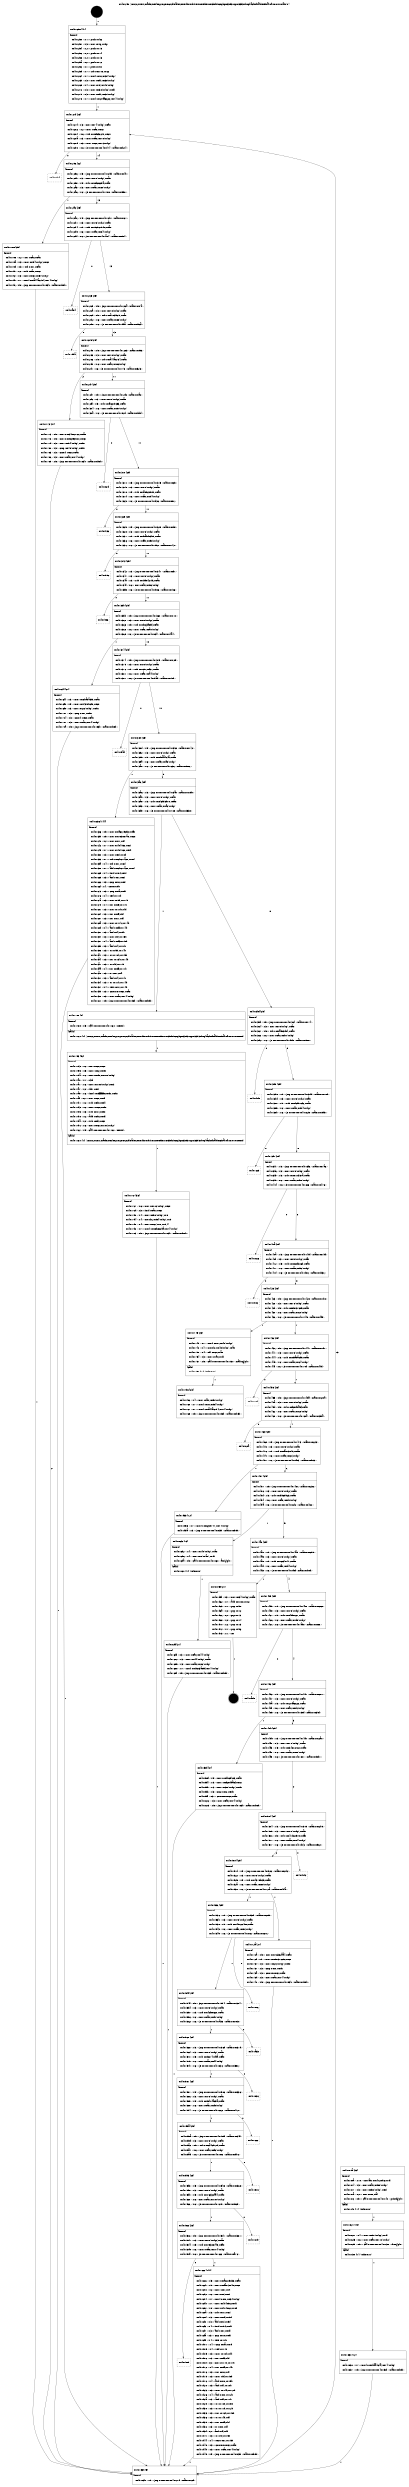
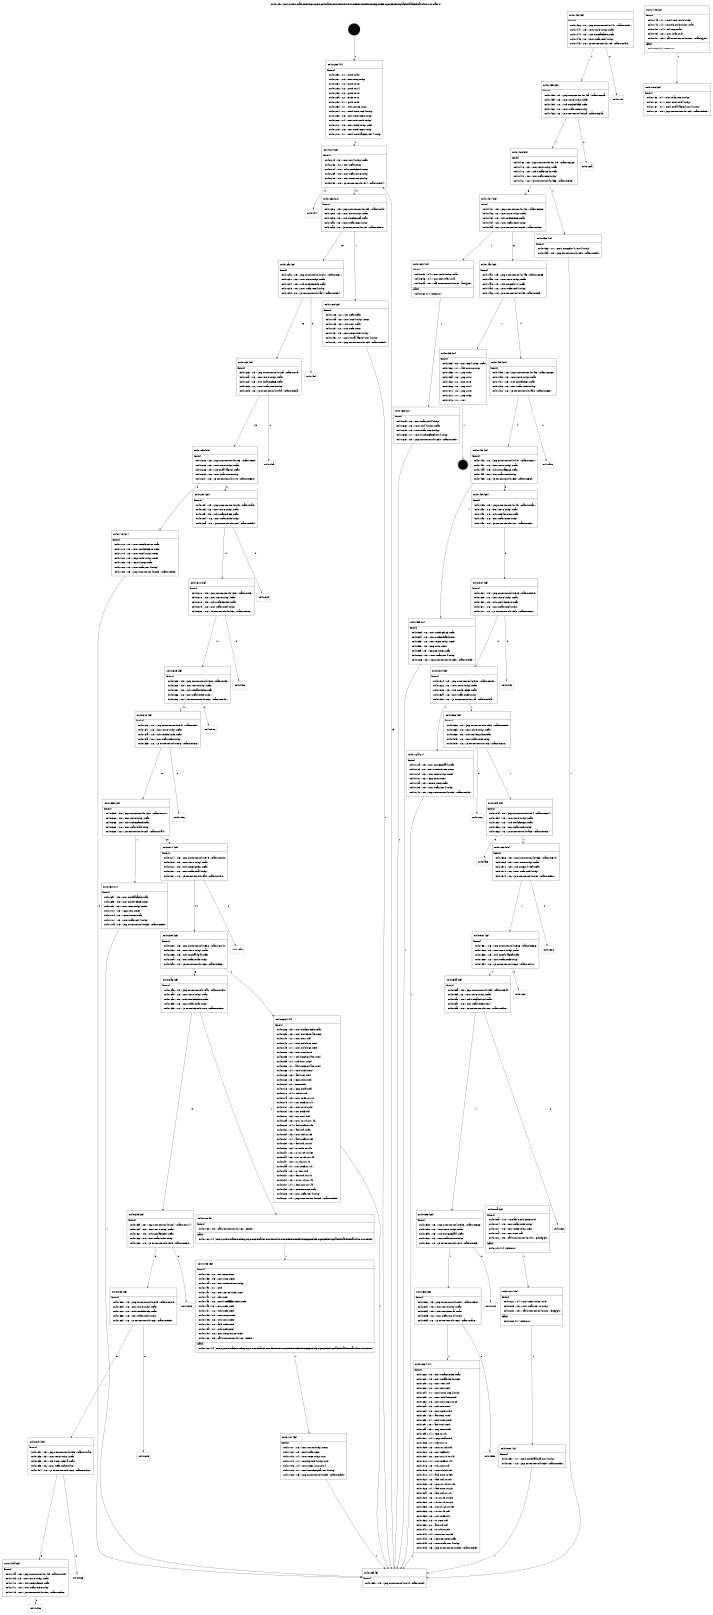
node "0x401423 [25]": removed
